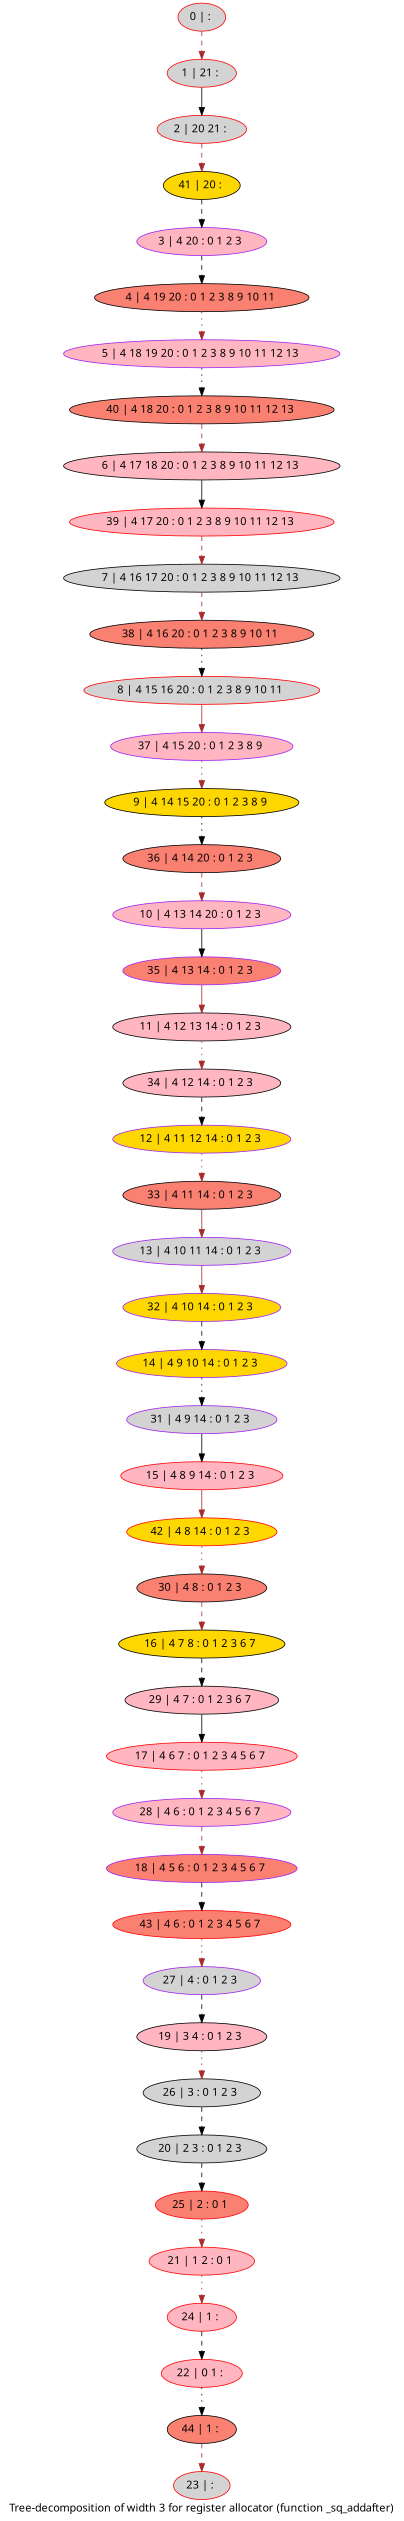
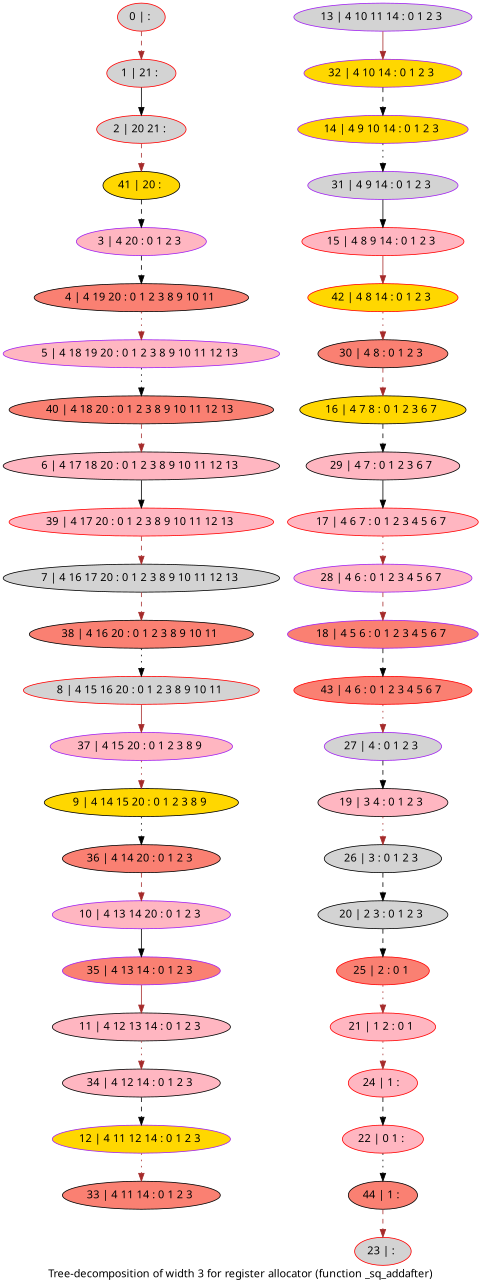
edge "33 | 4 11 14 : 0 1 2 3" -> "13 | 4 10 11 14 : 0 1 2 3": removed
